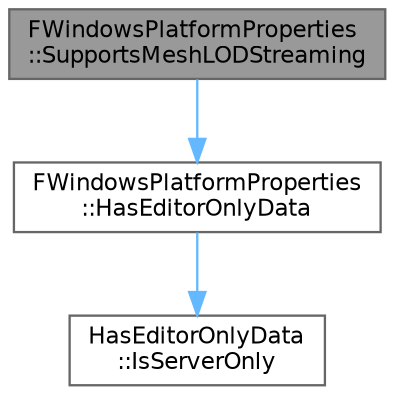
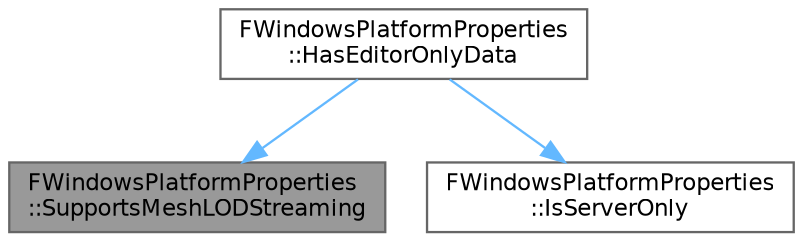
edge "FWindowsPlatformProperties ::SupportsMeshLODStreaming" -> "FWindowsPlatformProperties ::HasEditorOnlyData": reversed
node "HasEditorOnlyData ::IsServerOnly": label "HasEditorOnlyData ::IsServerOnly" -> "FWindowsPlatformProperties ::IsServerOnly"
